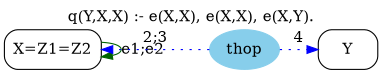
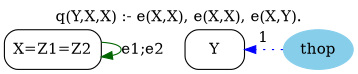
edge "thop" -> "Y": label "4" -> "1"
edge "thop" -> "X=Z1=Z2": removed, label "2;3"
